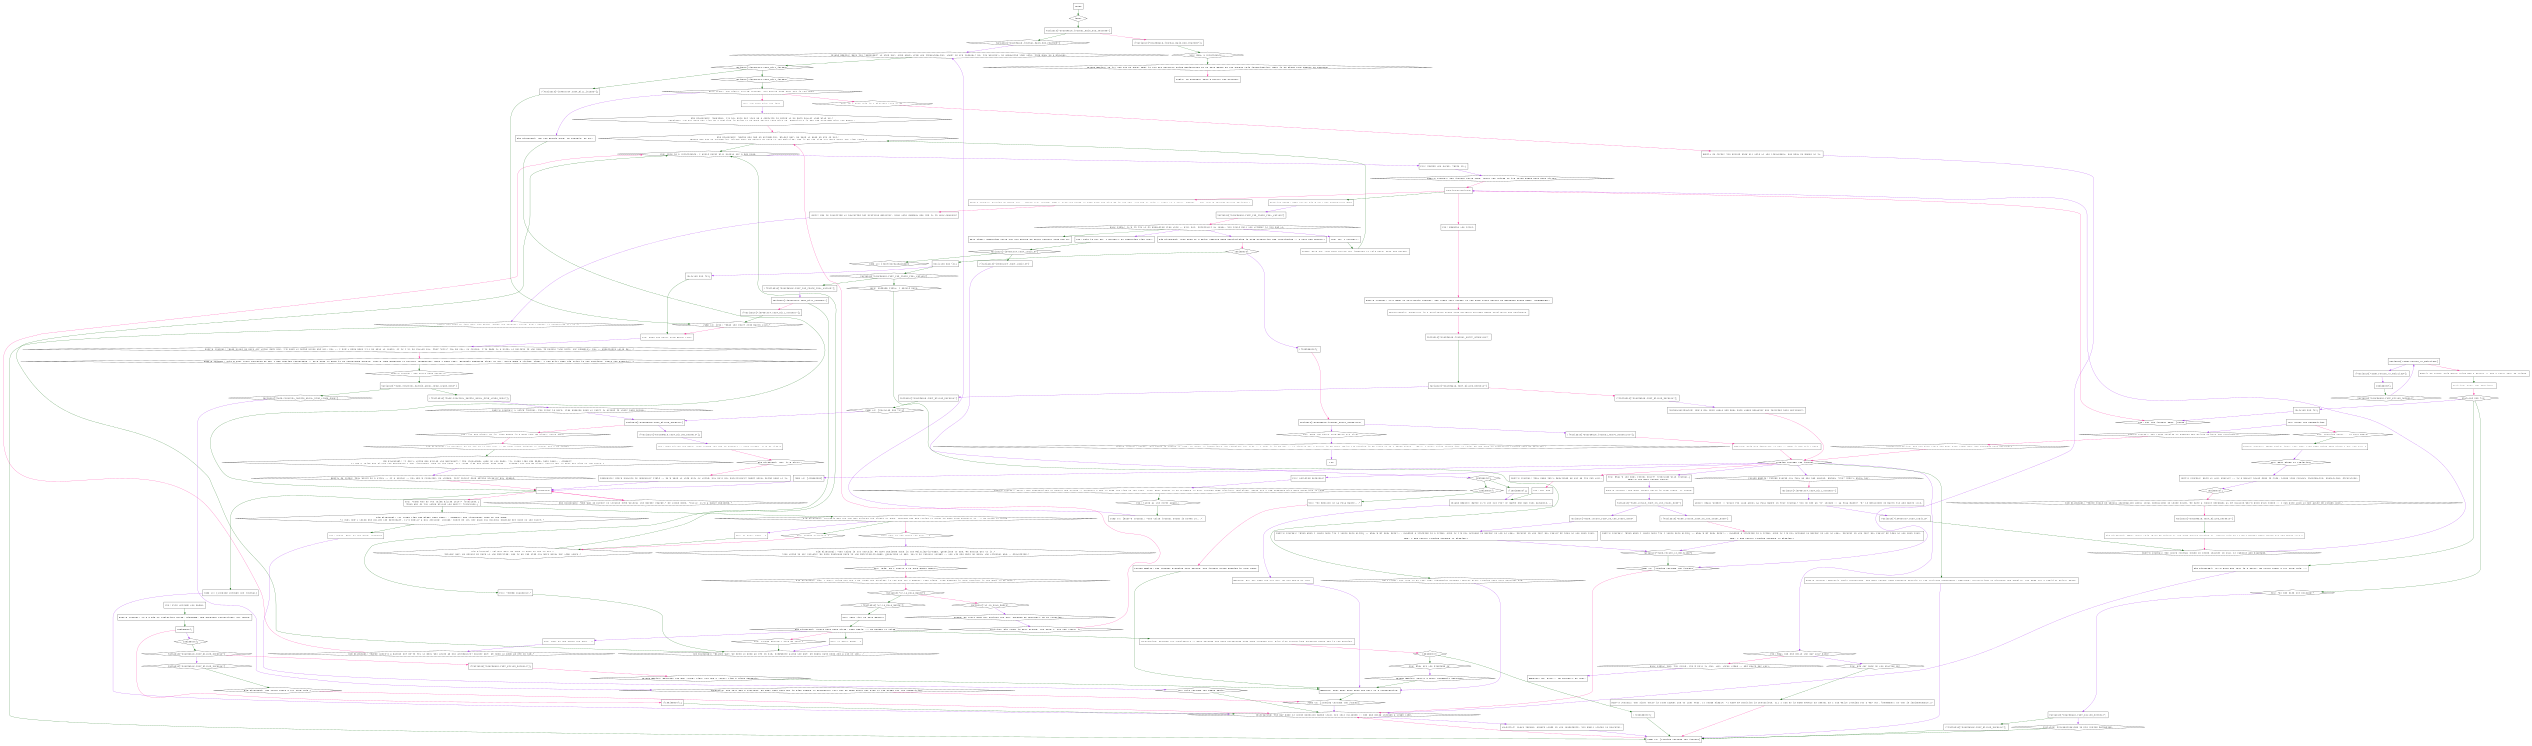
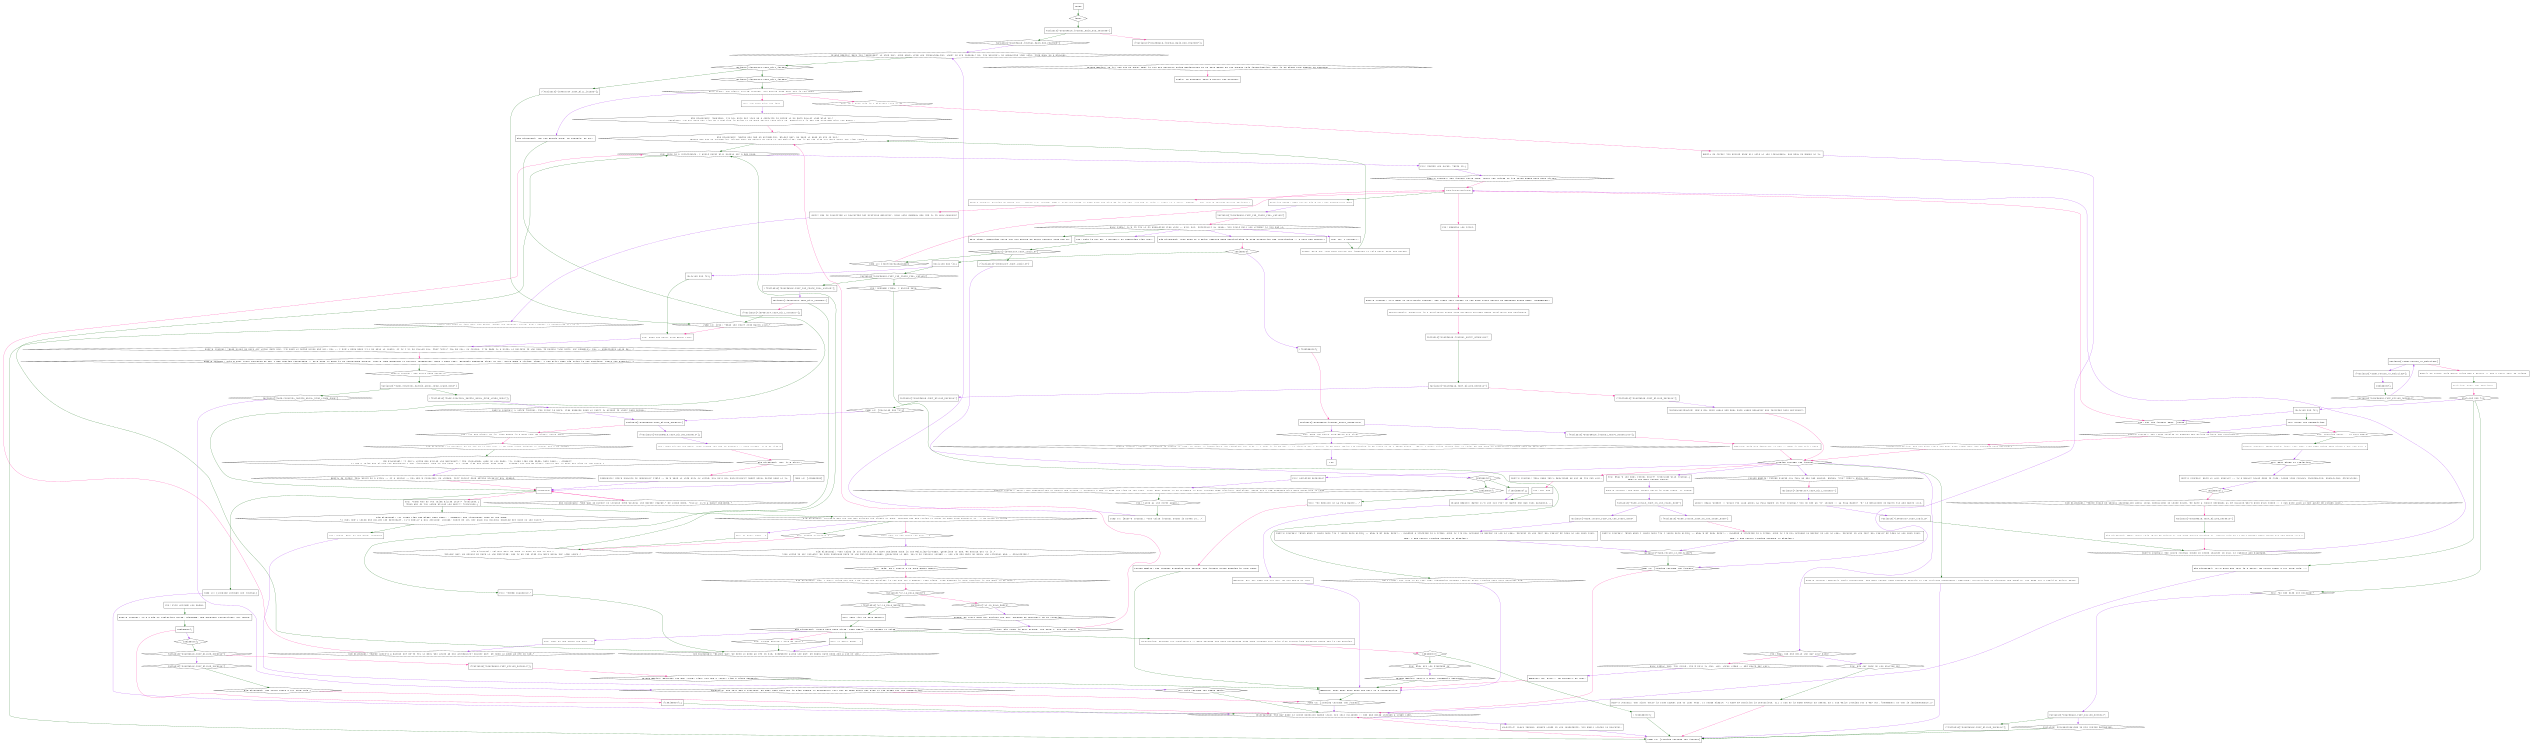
node "You: What a coincidence...": removed
edge "Jump to: [rubyjournalmainhub]" -> "rubyjournalmainhub": added
node "Here: Goddamn right, I should have.": label "Here: Goddamn right, I should have." -> "You: Goddamn right, I should have."
edge "Untitled hub (05)" -> "You: Study the handwriting.": added
edge "looking through the journal" -> "Jump to: [framedhub]": removed
edge "Empathy: No, stop... He wouldn't do that." -> "Empathy: That must have been one hell of a conversation.": added
